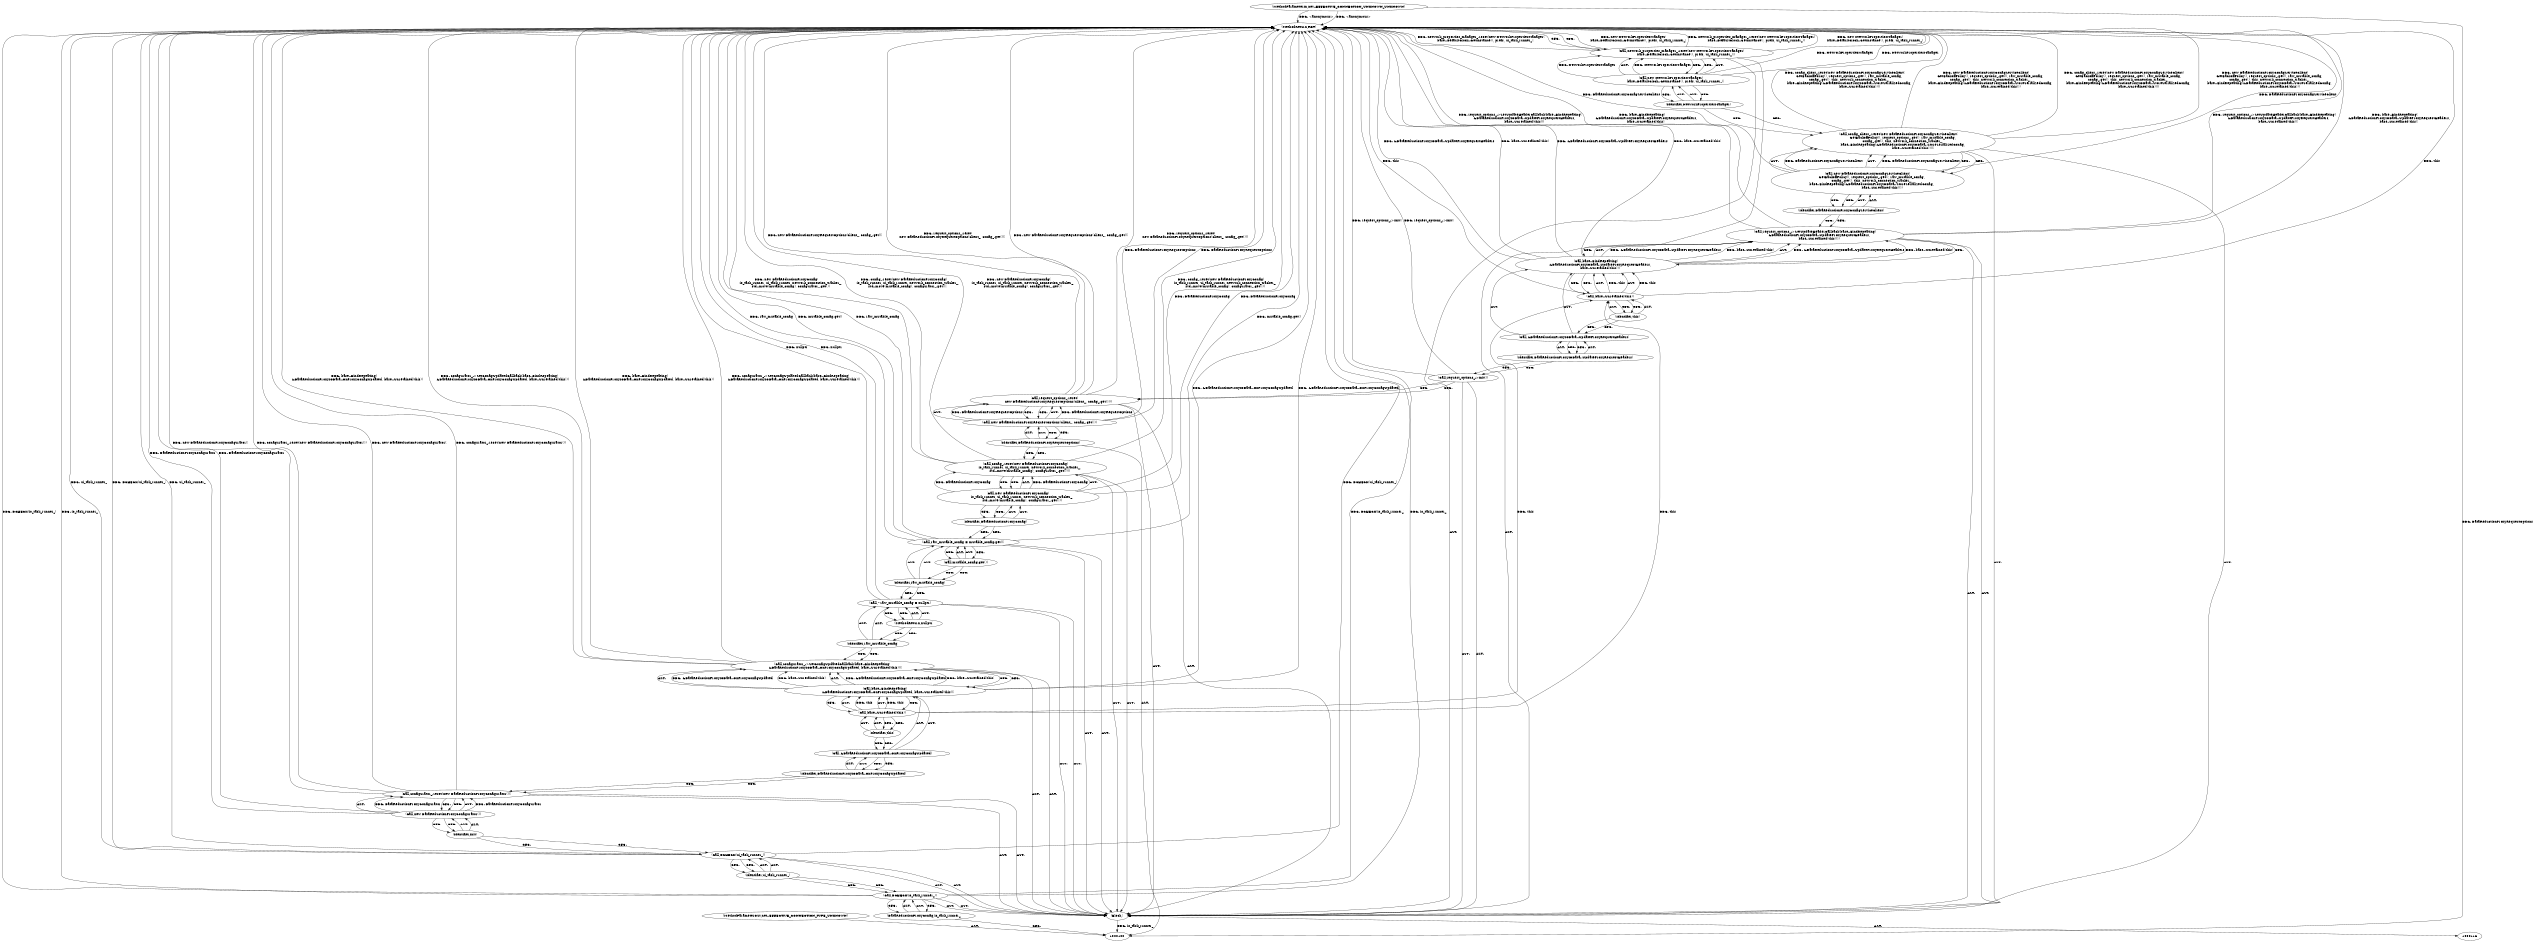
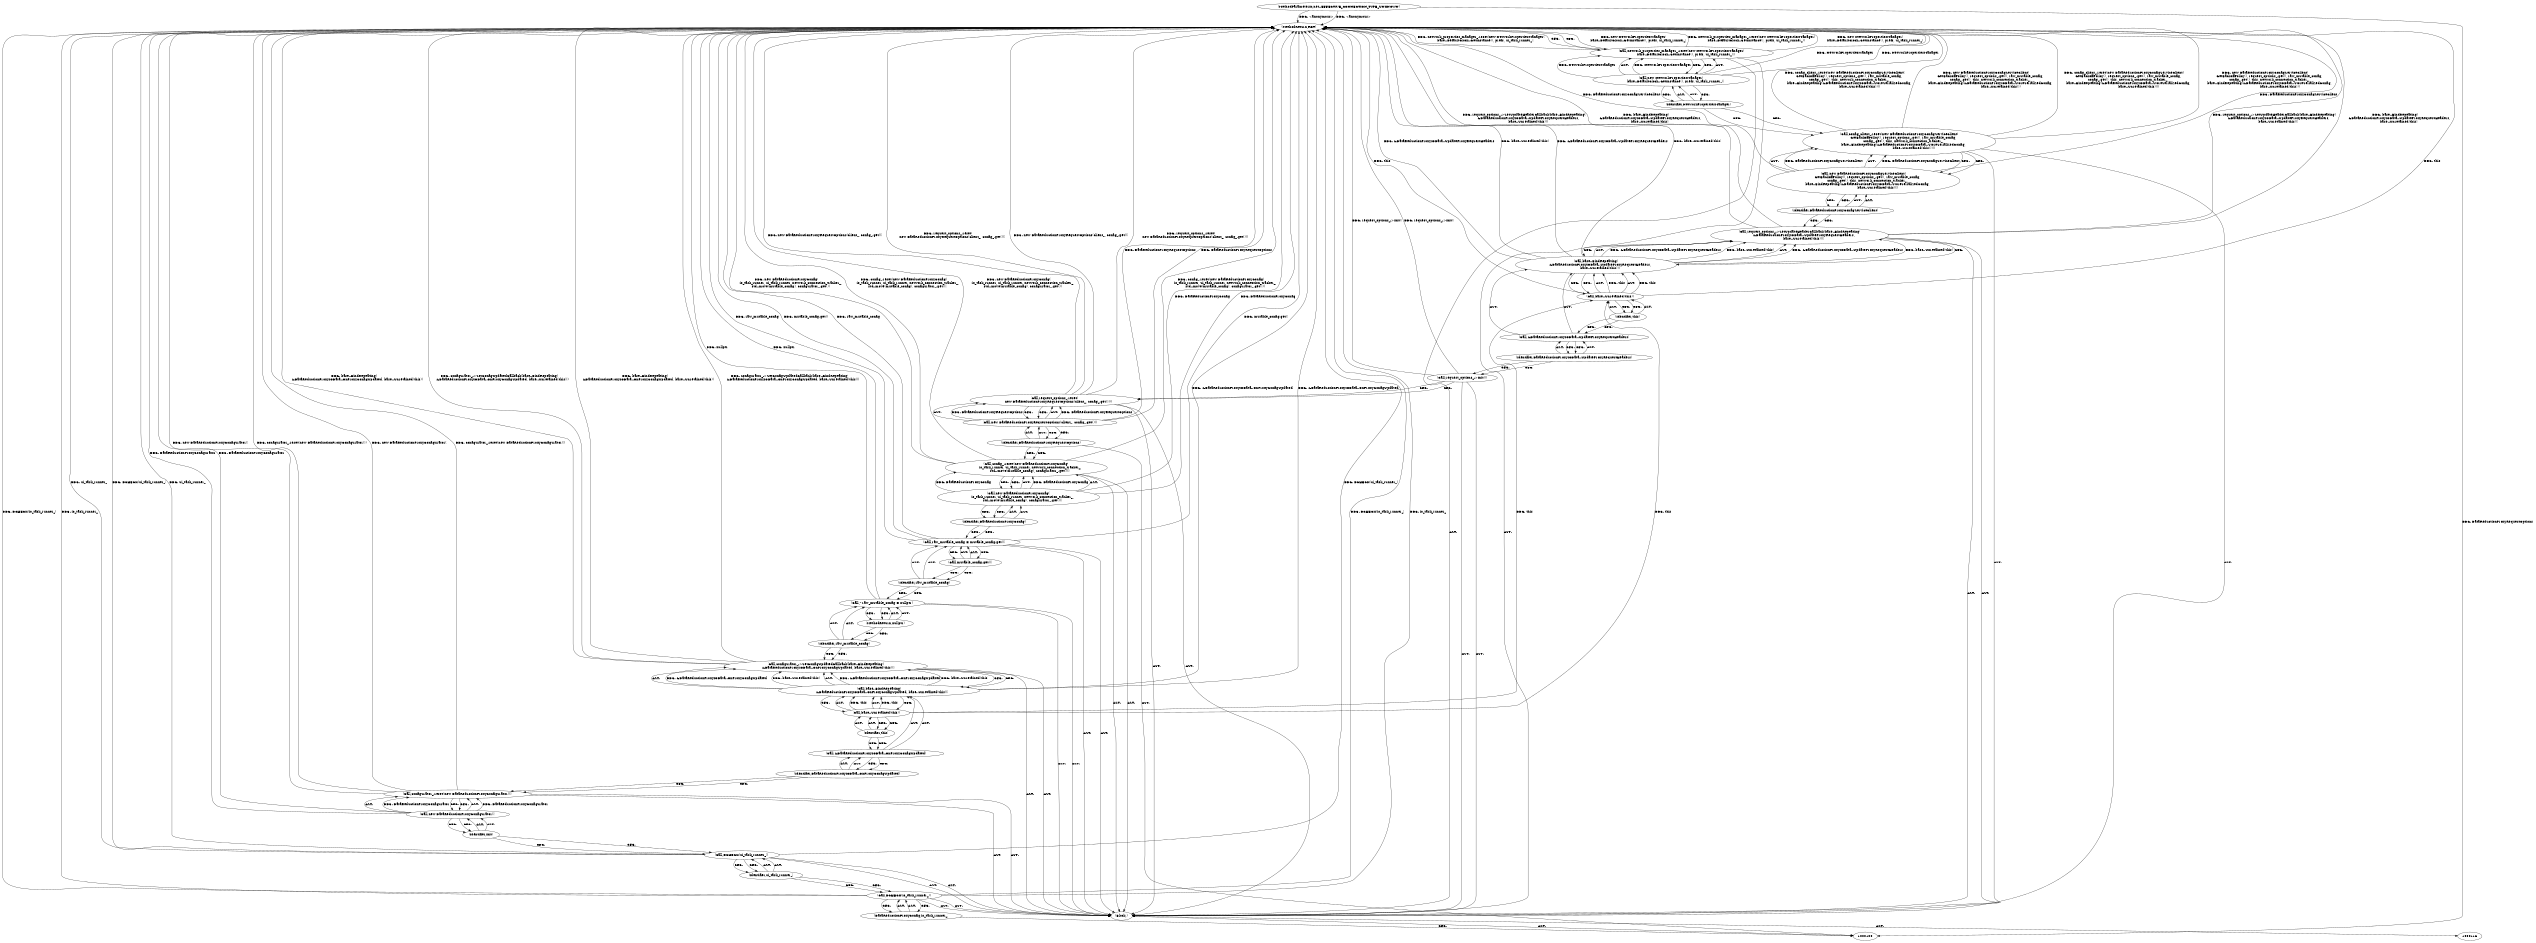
node "(MethodParameterIn,net::EFFECTIVE_CONNECTION_UNKNOWN_UNKNOWN)": label "(MethodParameterIn,net::EFFECTIVE_CONNECTION_UNKNOWN_UNKNOWN)" -> "(MethodParameterIn,net::EFFECTIVE_CONNECTION_TYPE_UNKNOWN)"
node "(MethodParameterOut,net::EFFECTIVE_CONNECTION_TYPE_UNKNOWN)": removed
edge "(Block,)" -> "1000100": label "DDG: io_task_runner_" -> "AST: "
